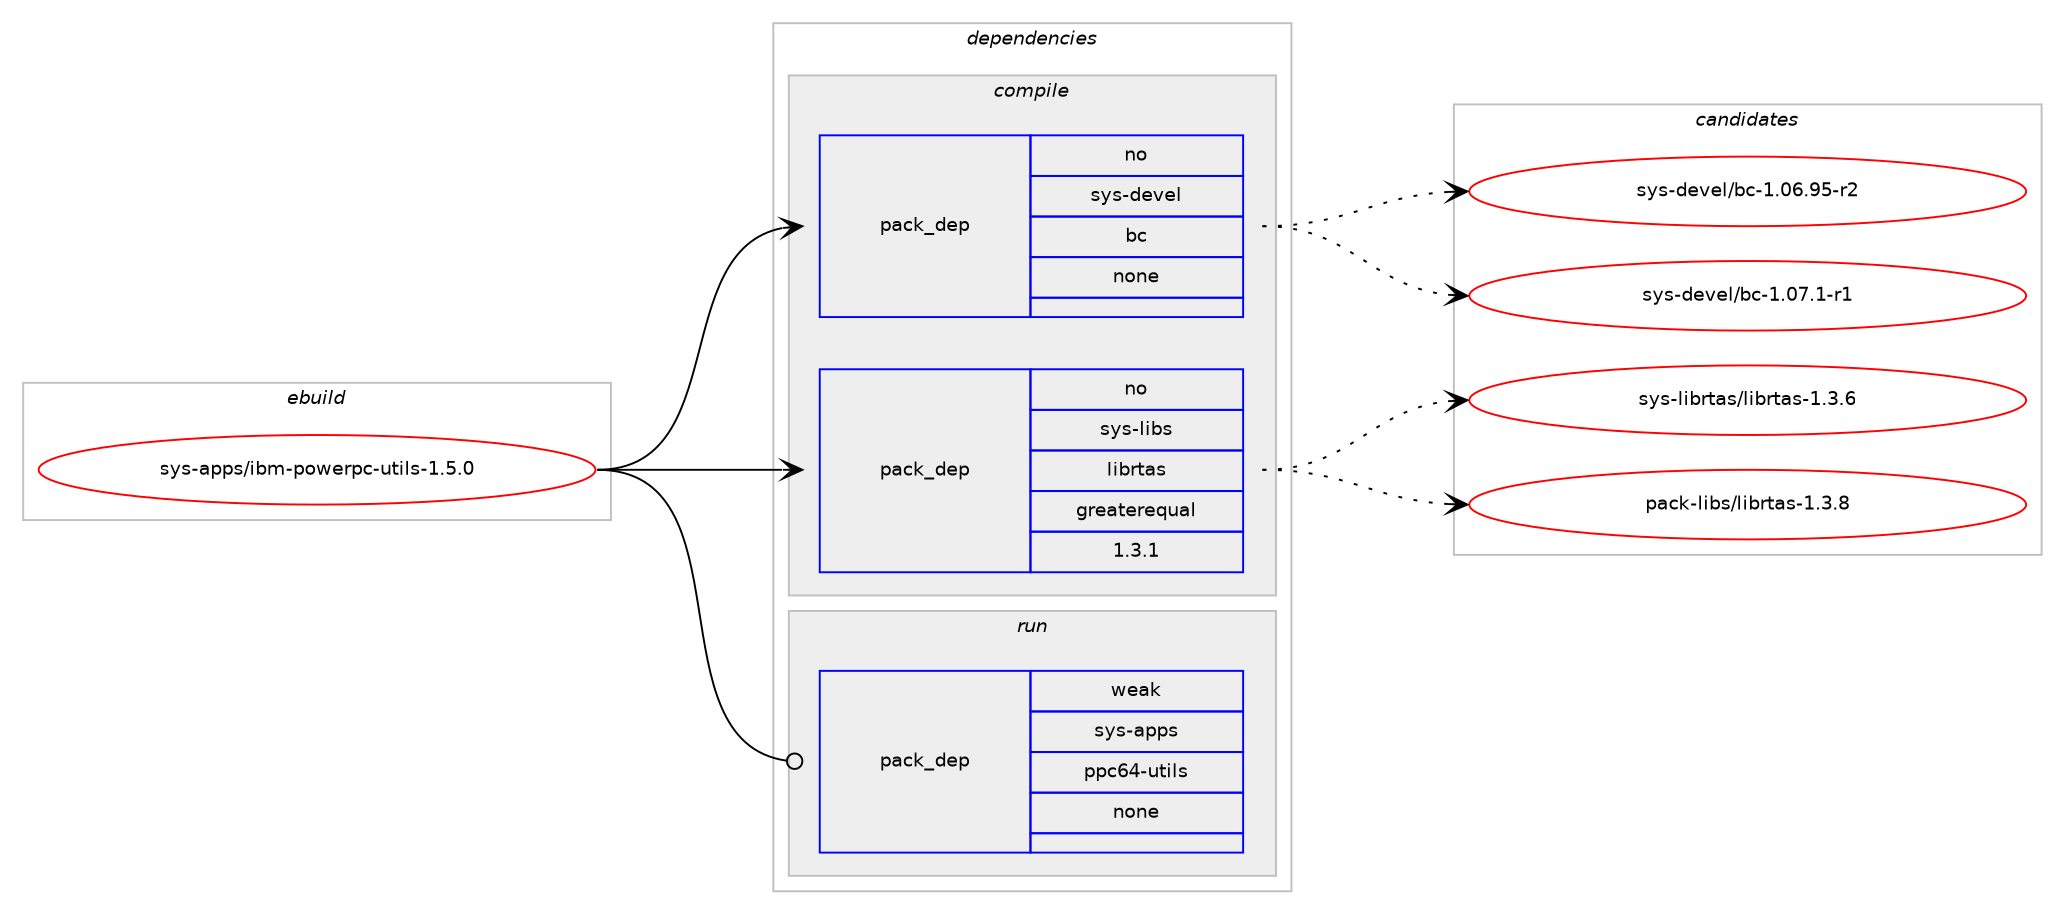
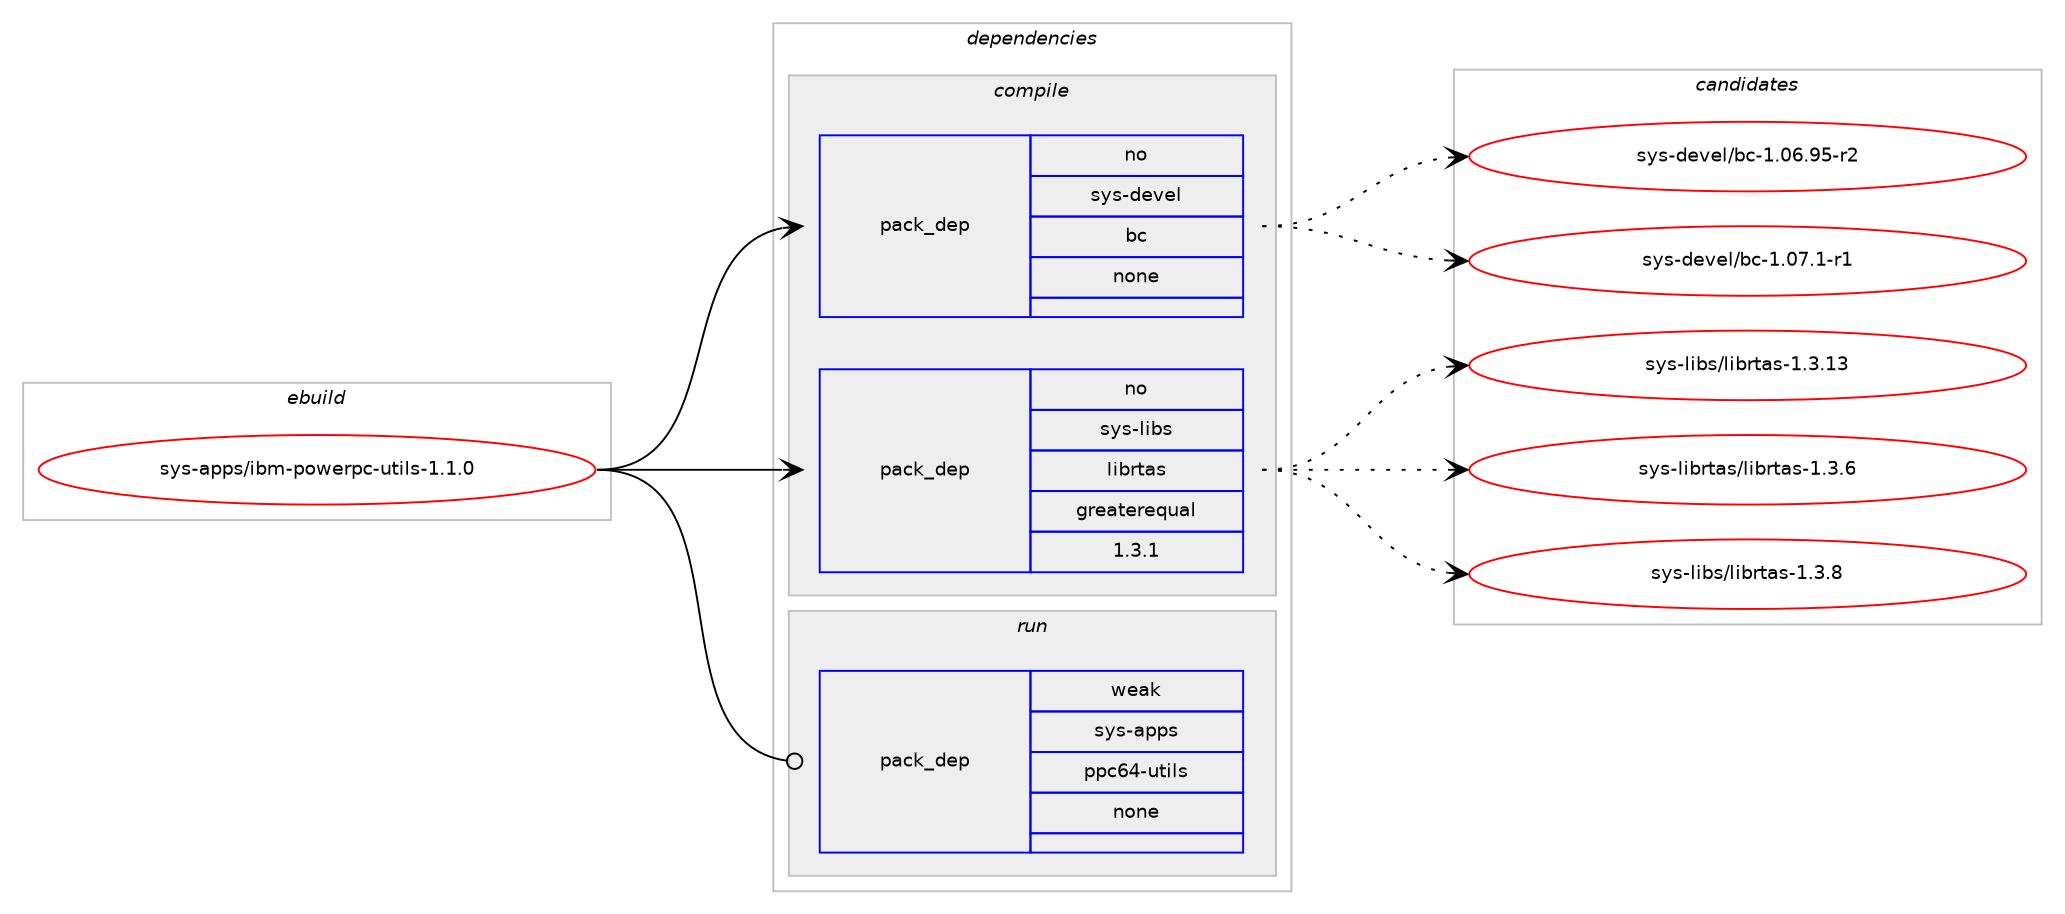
node "sys-libs/librtas-1.3.13": added
node "sys-apps/ibm-powerpc-utils-1.5.0": label "sys-apps/ibm-powerpc-utils-1.5.0" -> "sys-apps/ibm-powerpc-utils-1.1.0"
node "pack-libs/librtas-1.3.8": label "pack-libs/librtas-1.3.8" -> "sys-libs/librtas-1.3.8"
